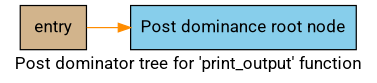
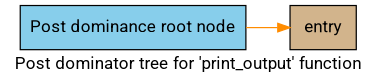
edge "entry" -> "Post dominance root node": reversed
